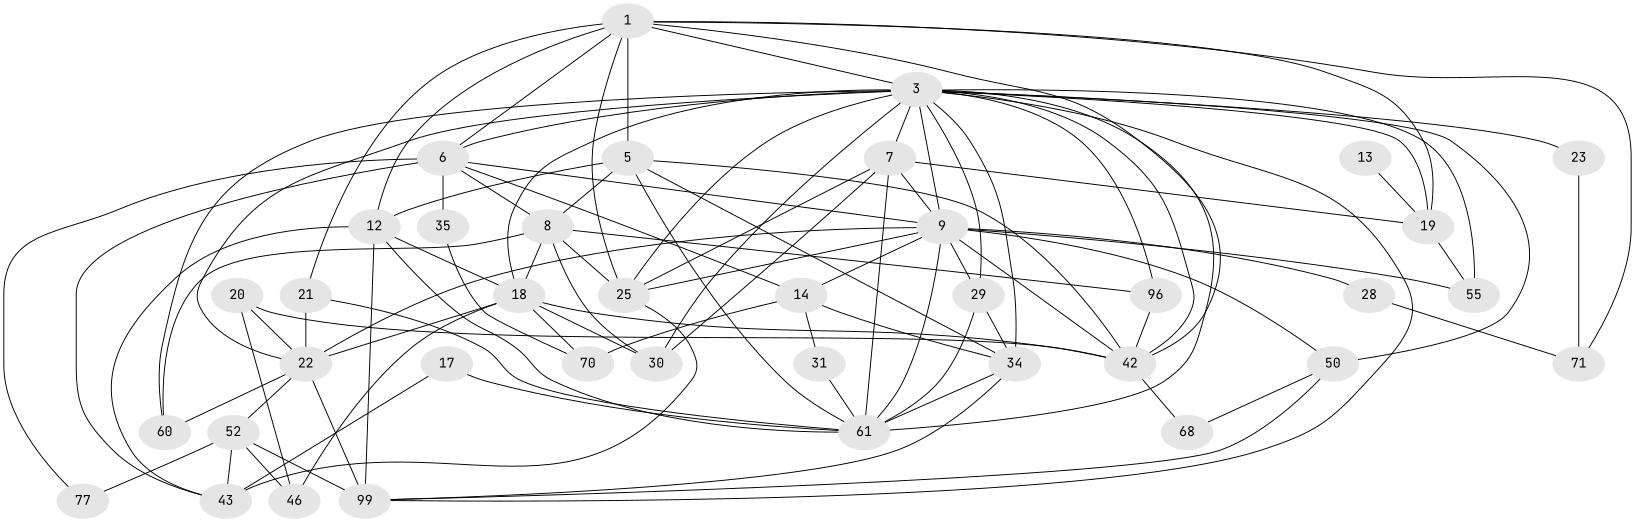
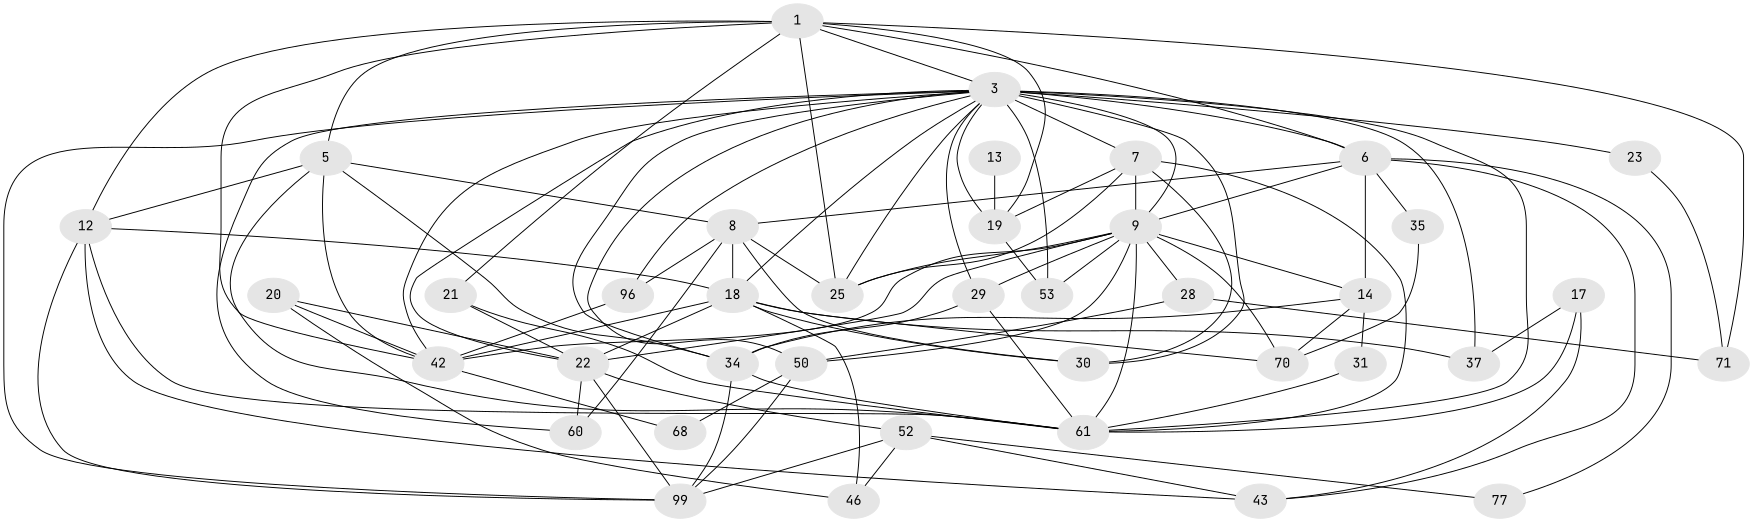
edge "9" -- "70": added
node "55": label "55" -> "53"
edge "28" -- "50": added
node "37": added
edge "25" -- "43": removed
